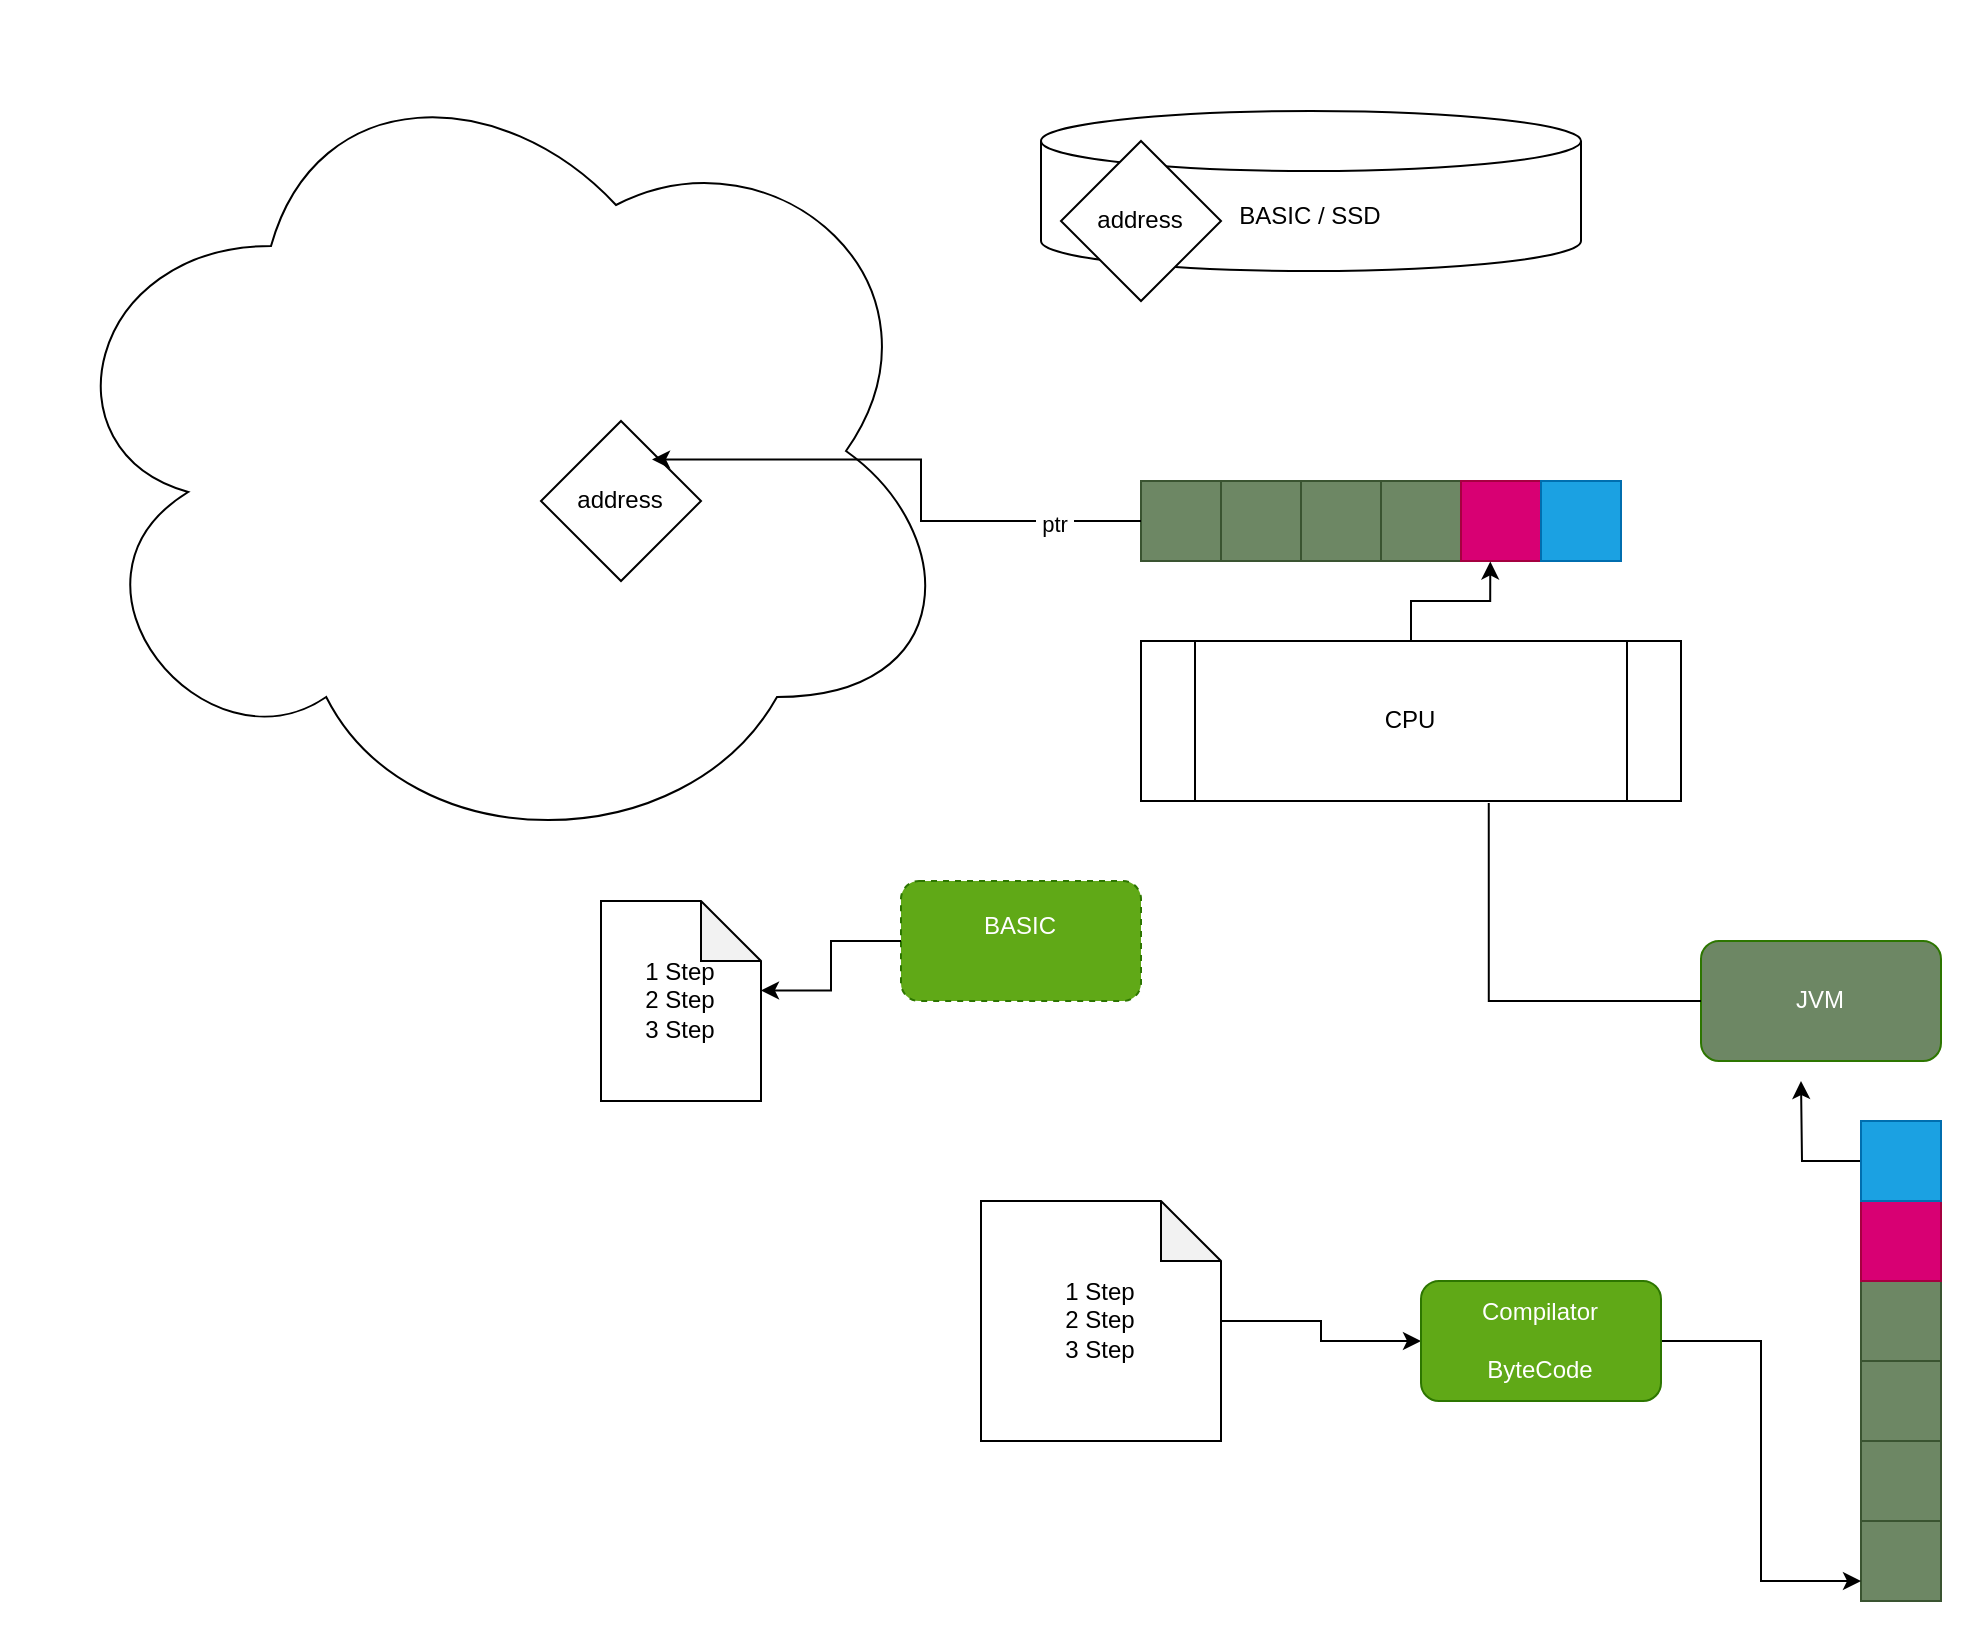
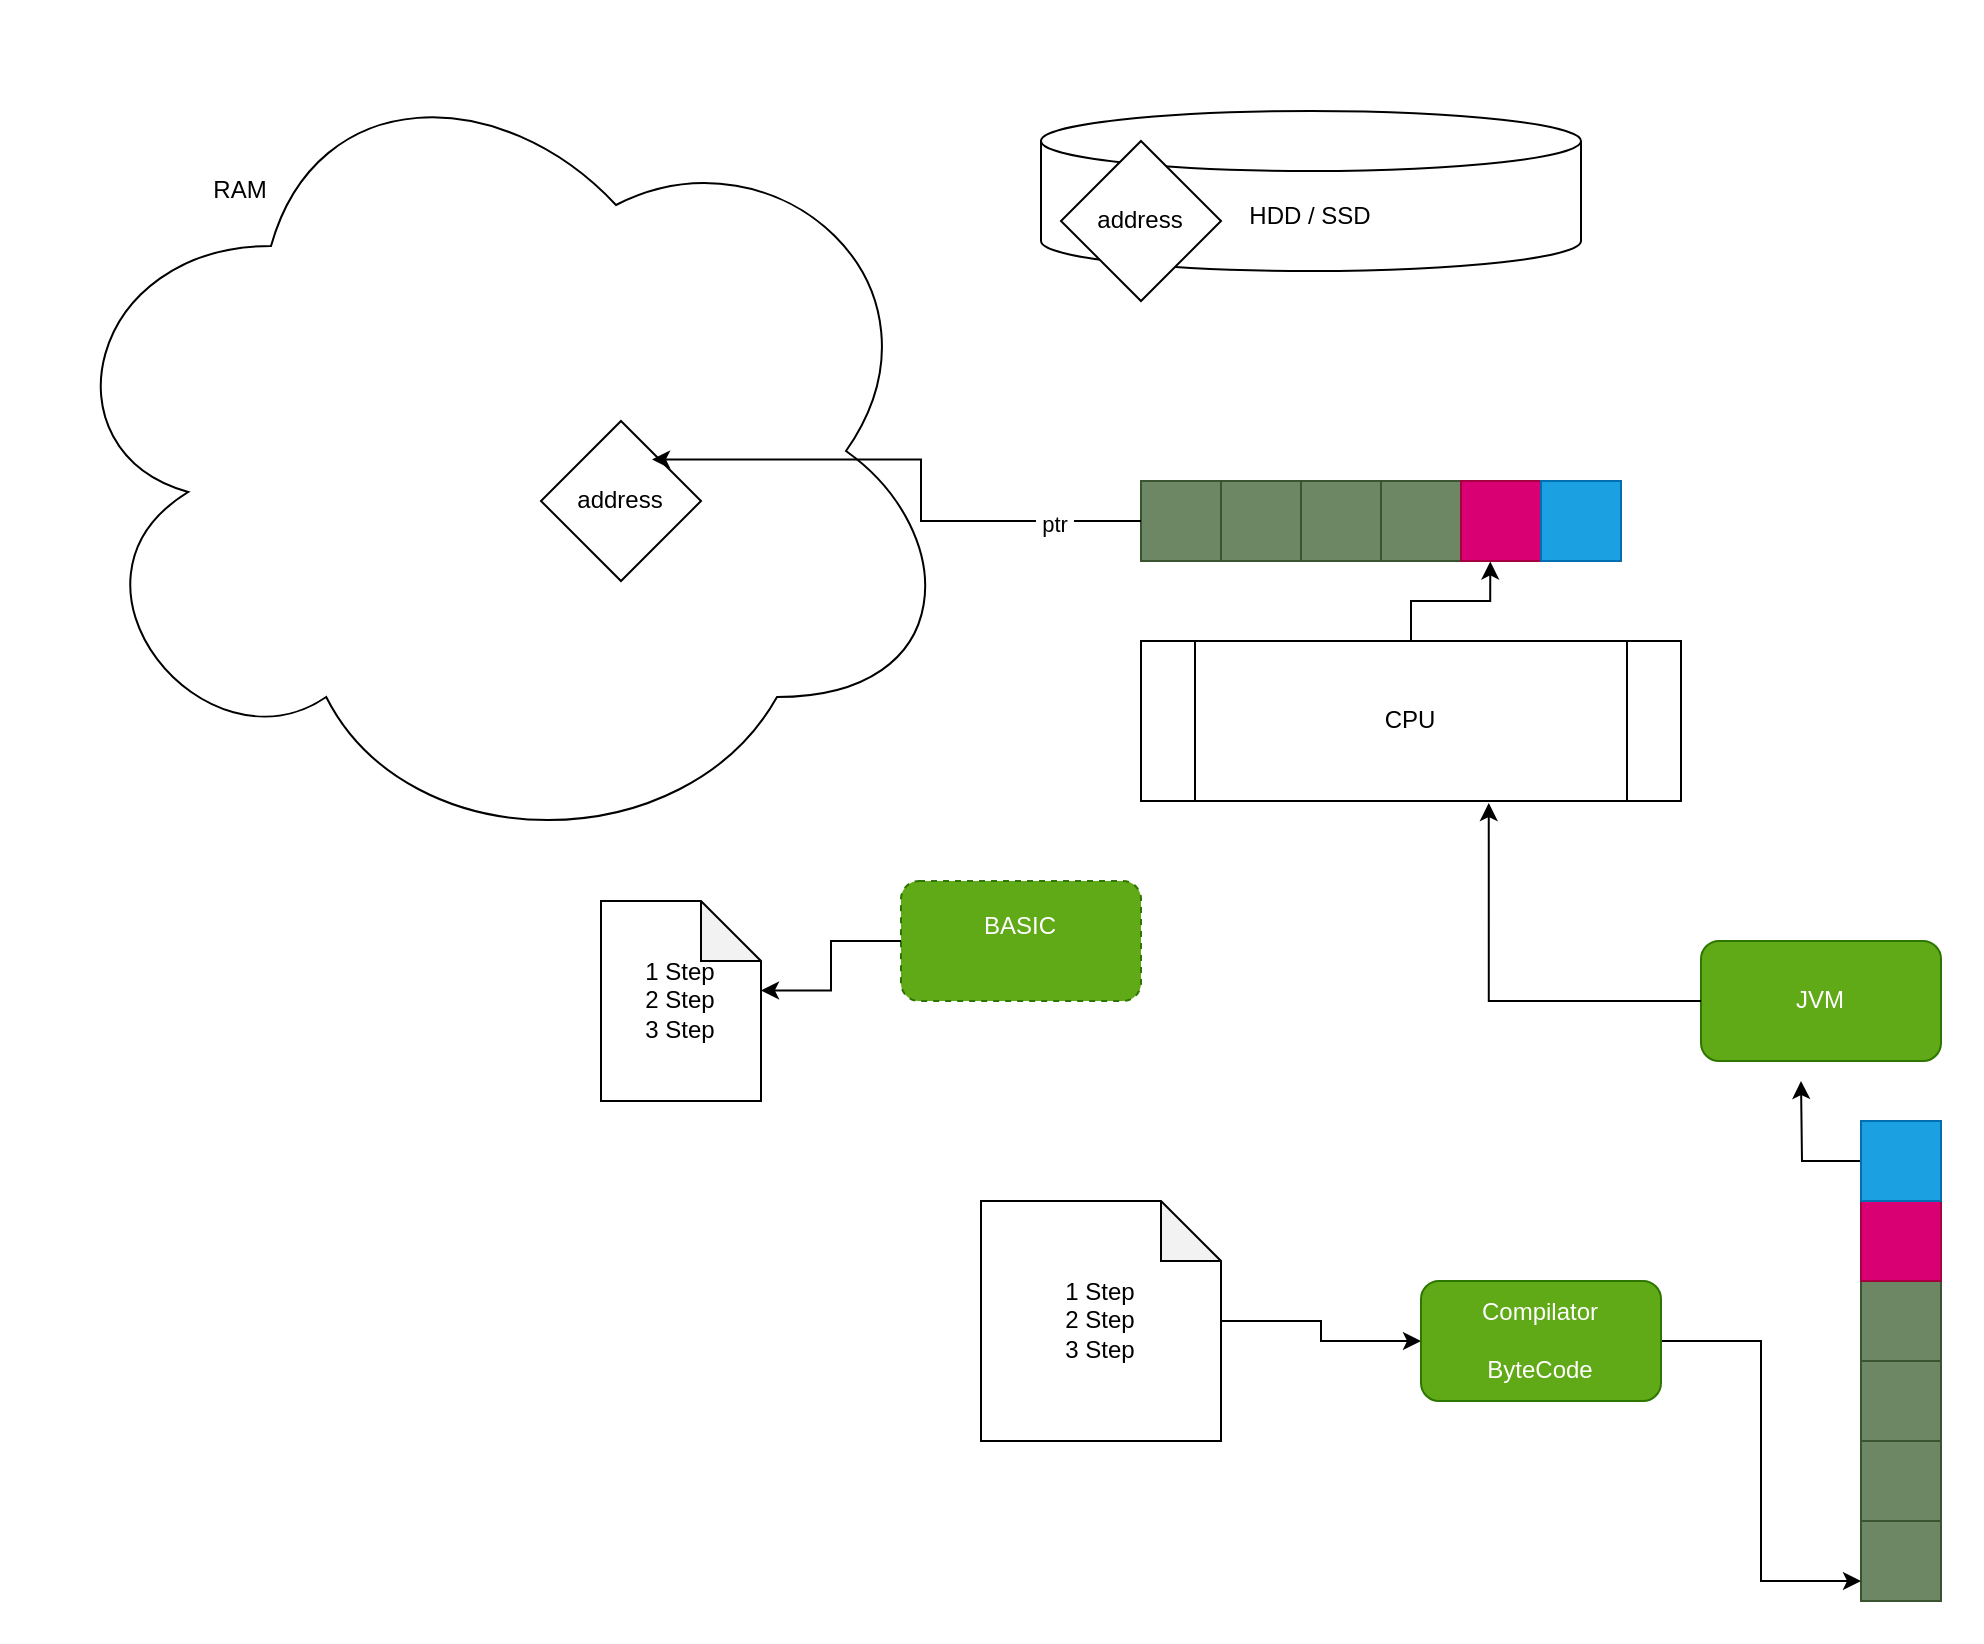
node "RAM": added
node "BASIC / SSD": label "BASIC / SSD" -> "HDD / SSD"
edge "CPU" -- "JVM": arrowhead none -> classic
node "JVM": fillcolor #6d8764 -> #60a917
